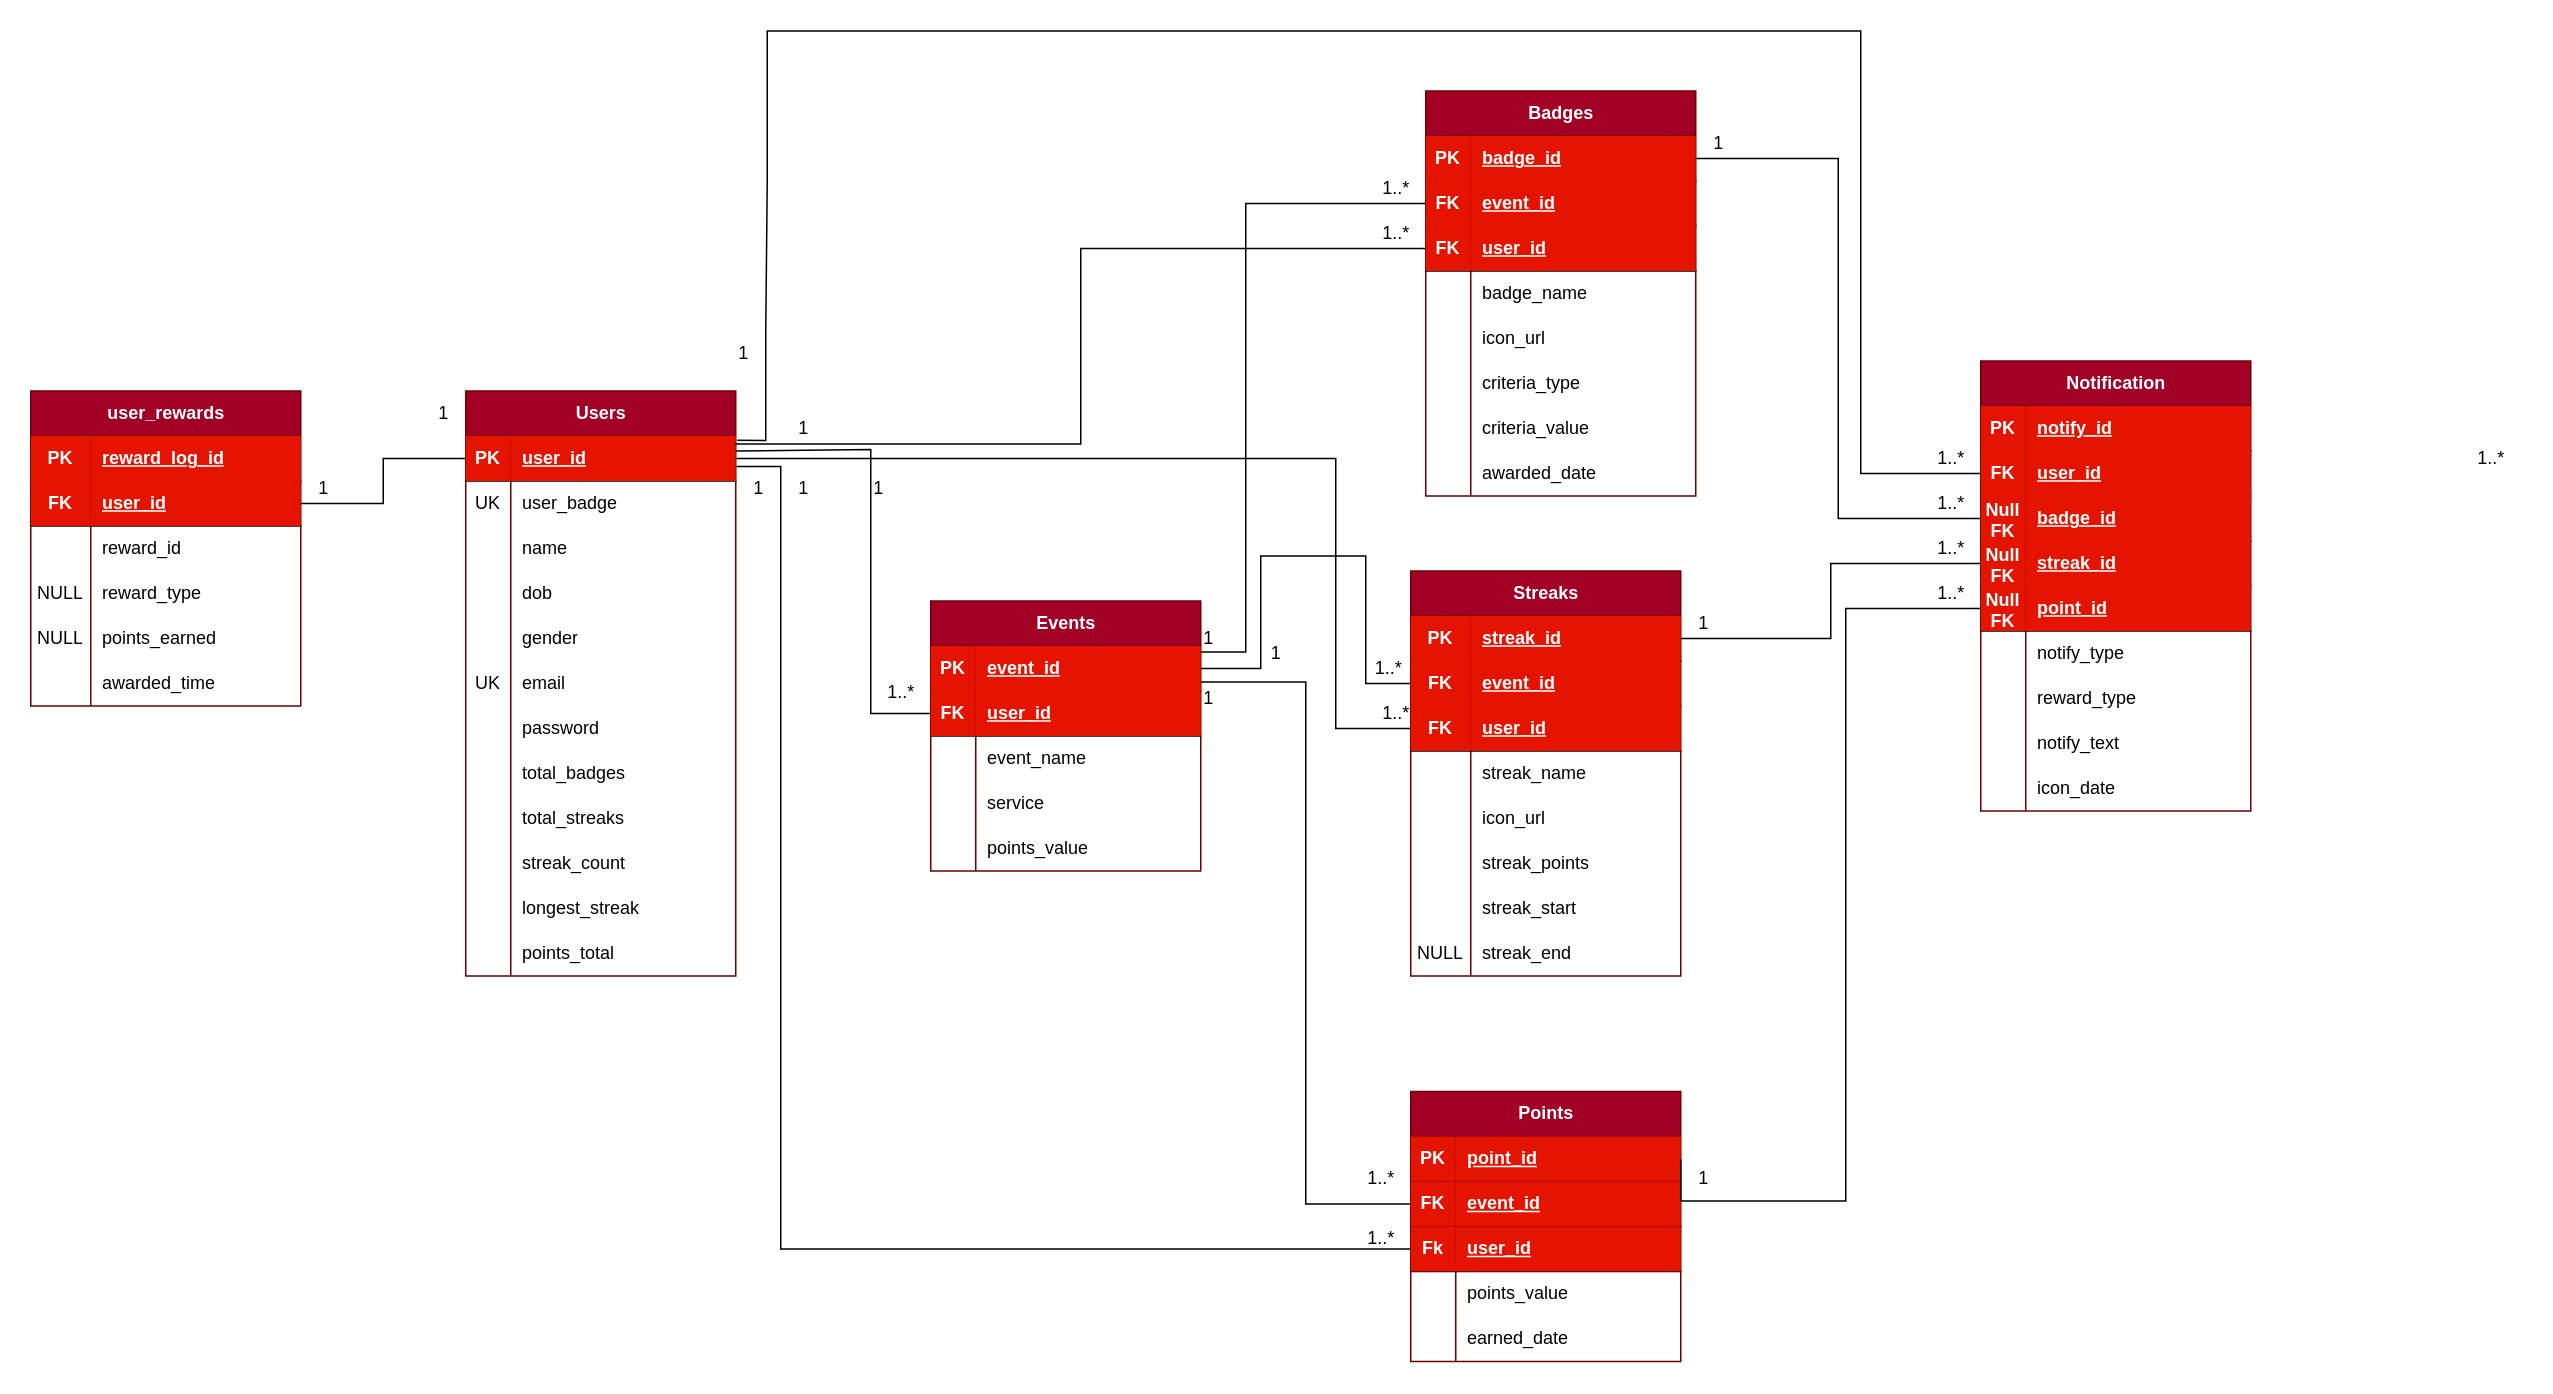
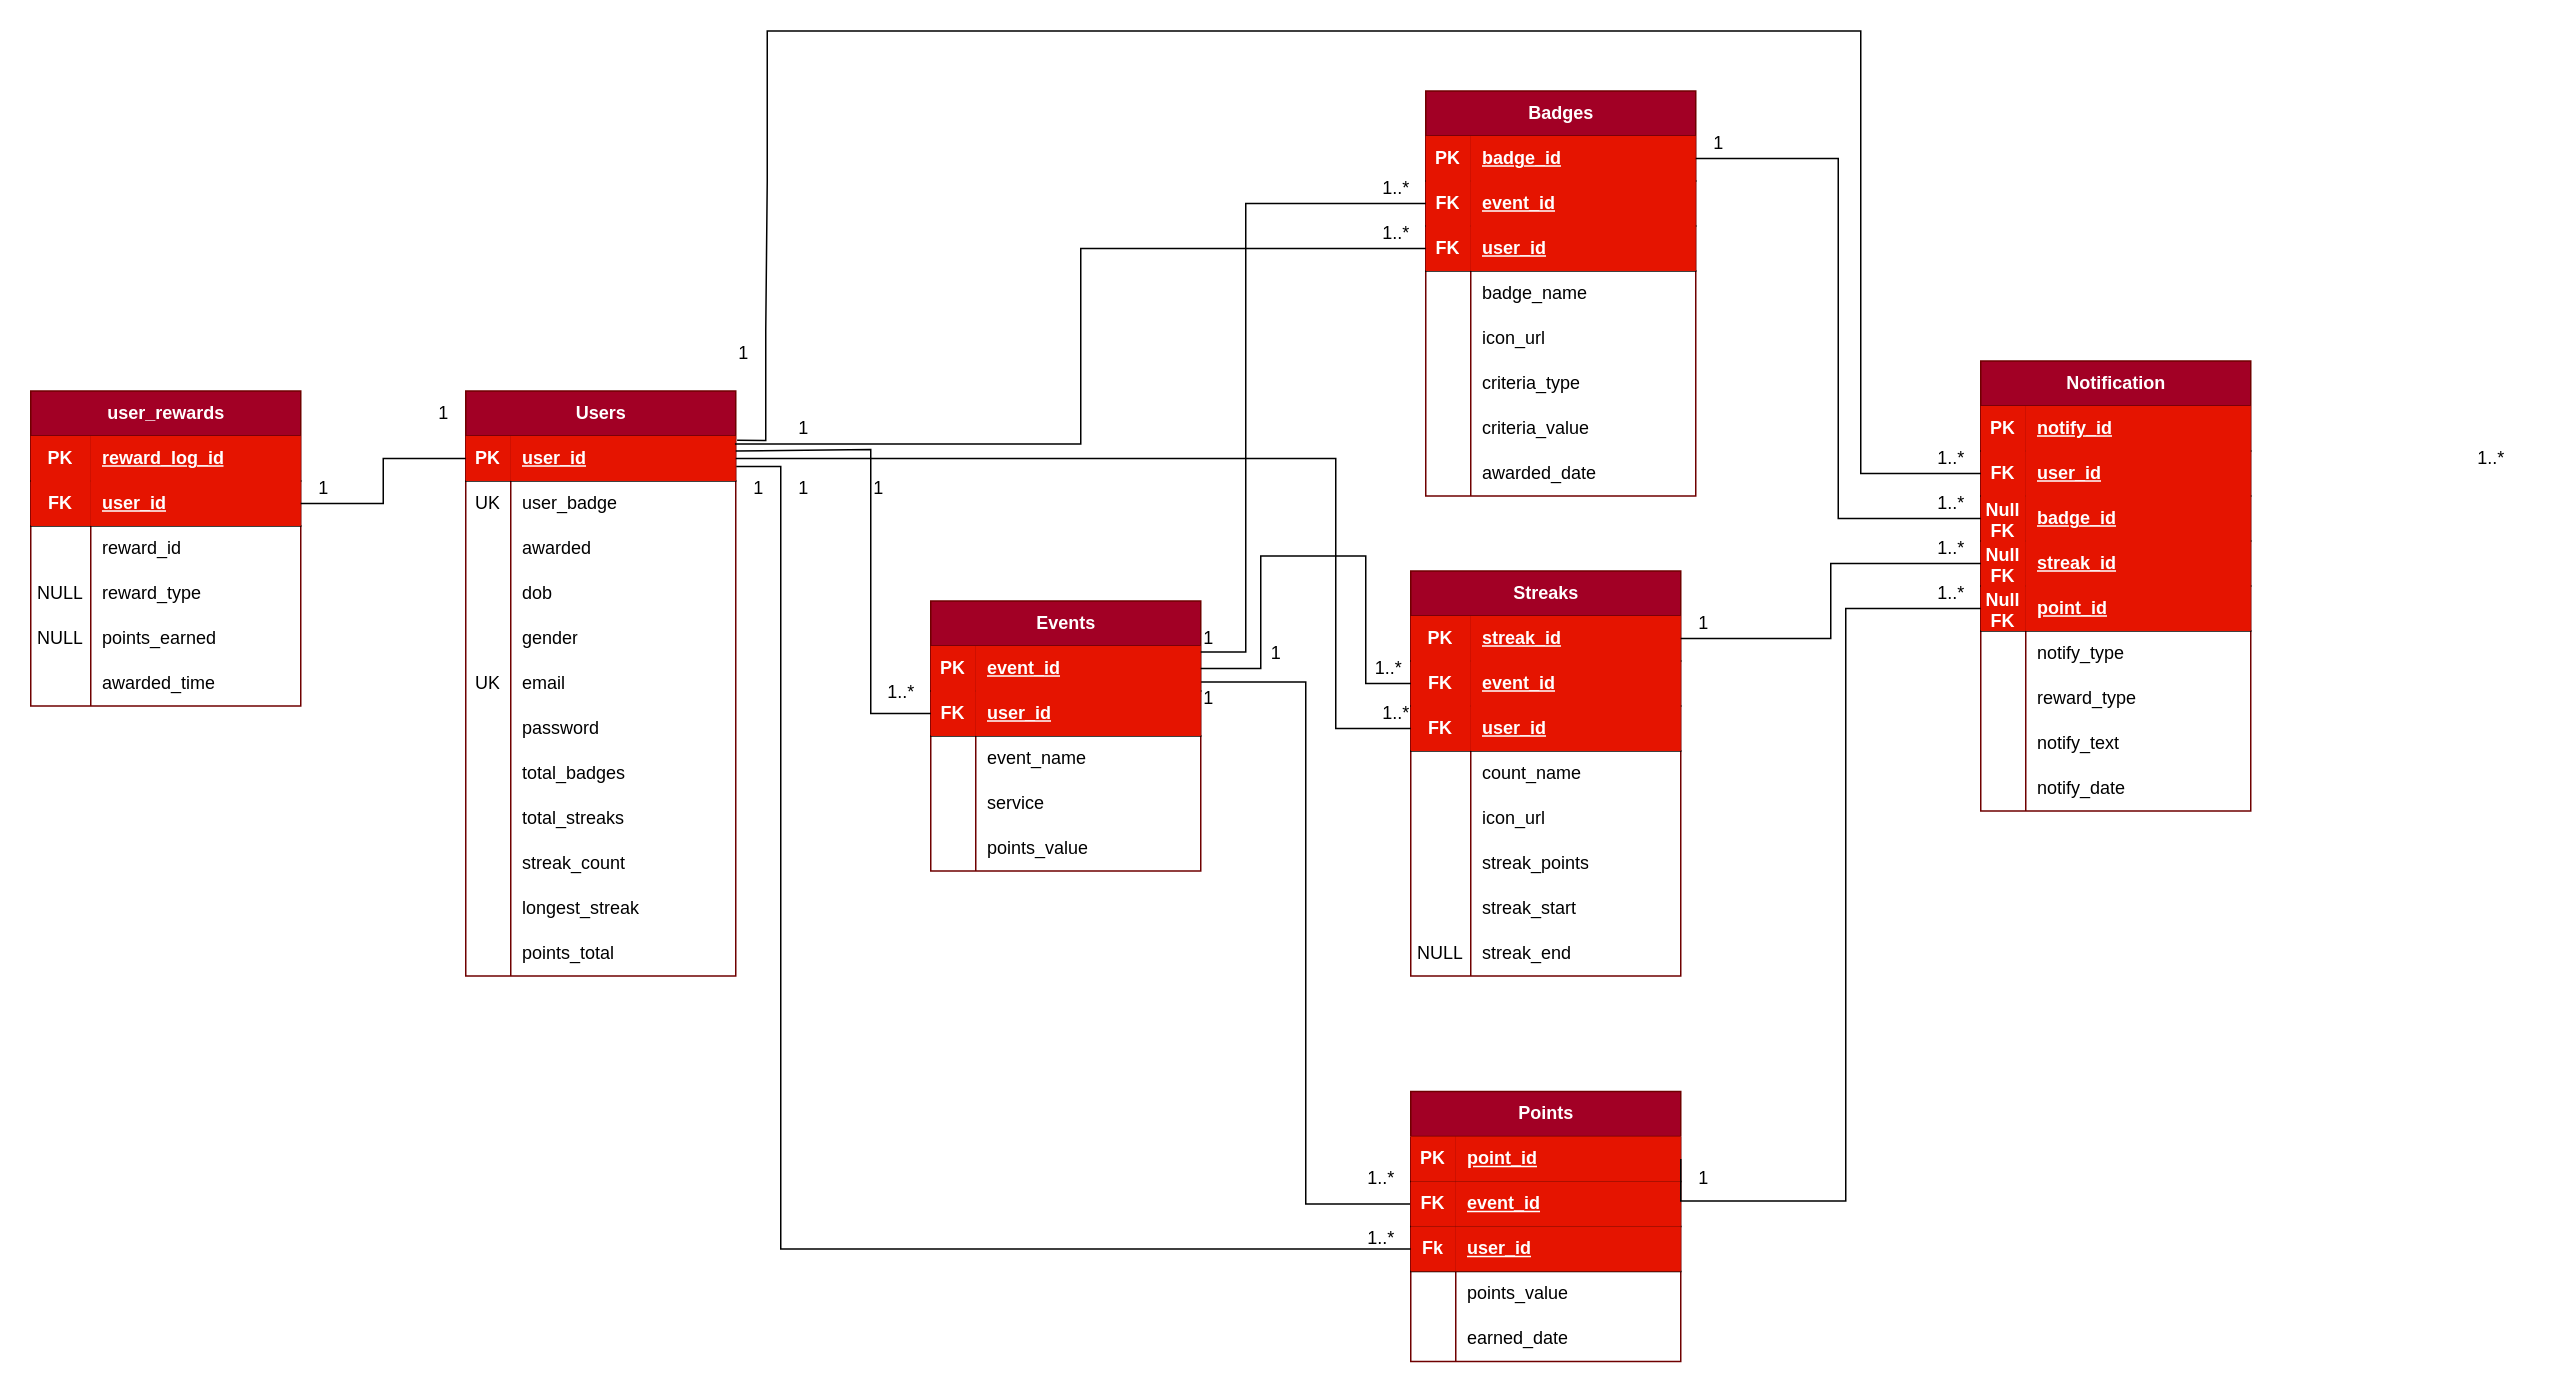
node "name": label "name" -> "awarded"
node "streak_name": label "streak_name" -> "count_name"
node "icon_date": label "icon_date" -> "notify_date"
